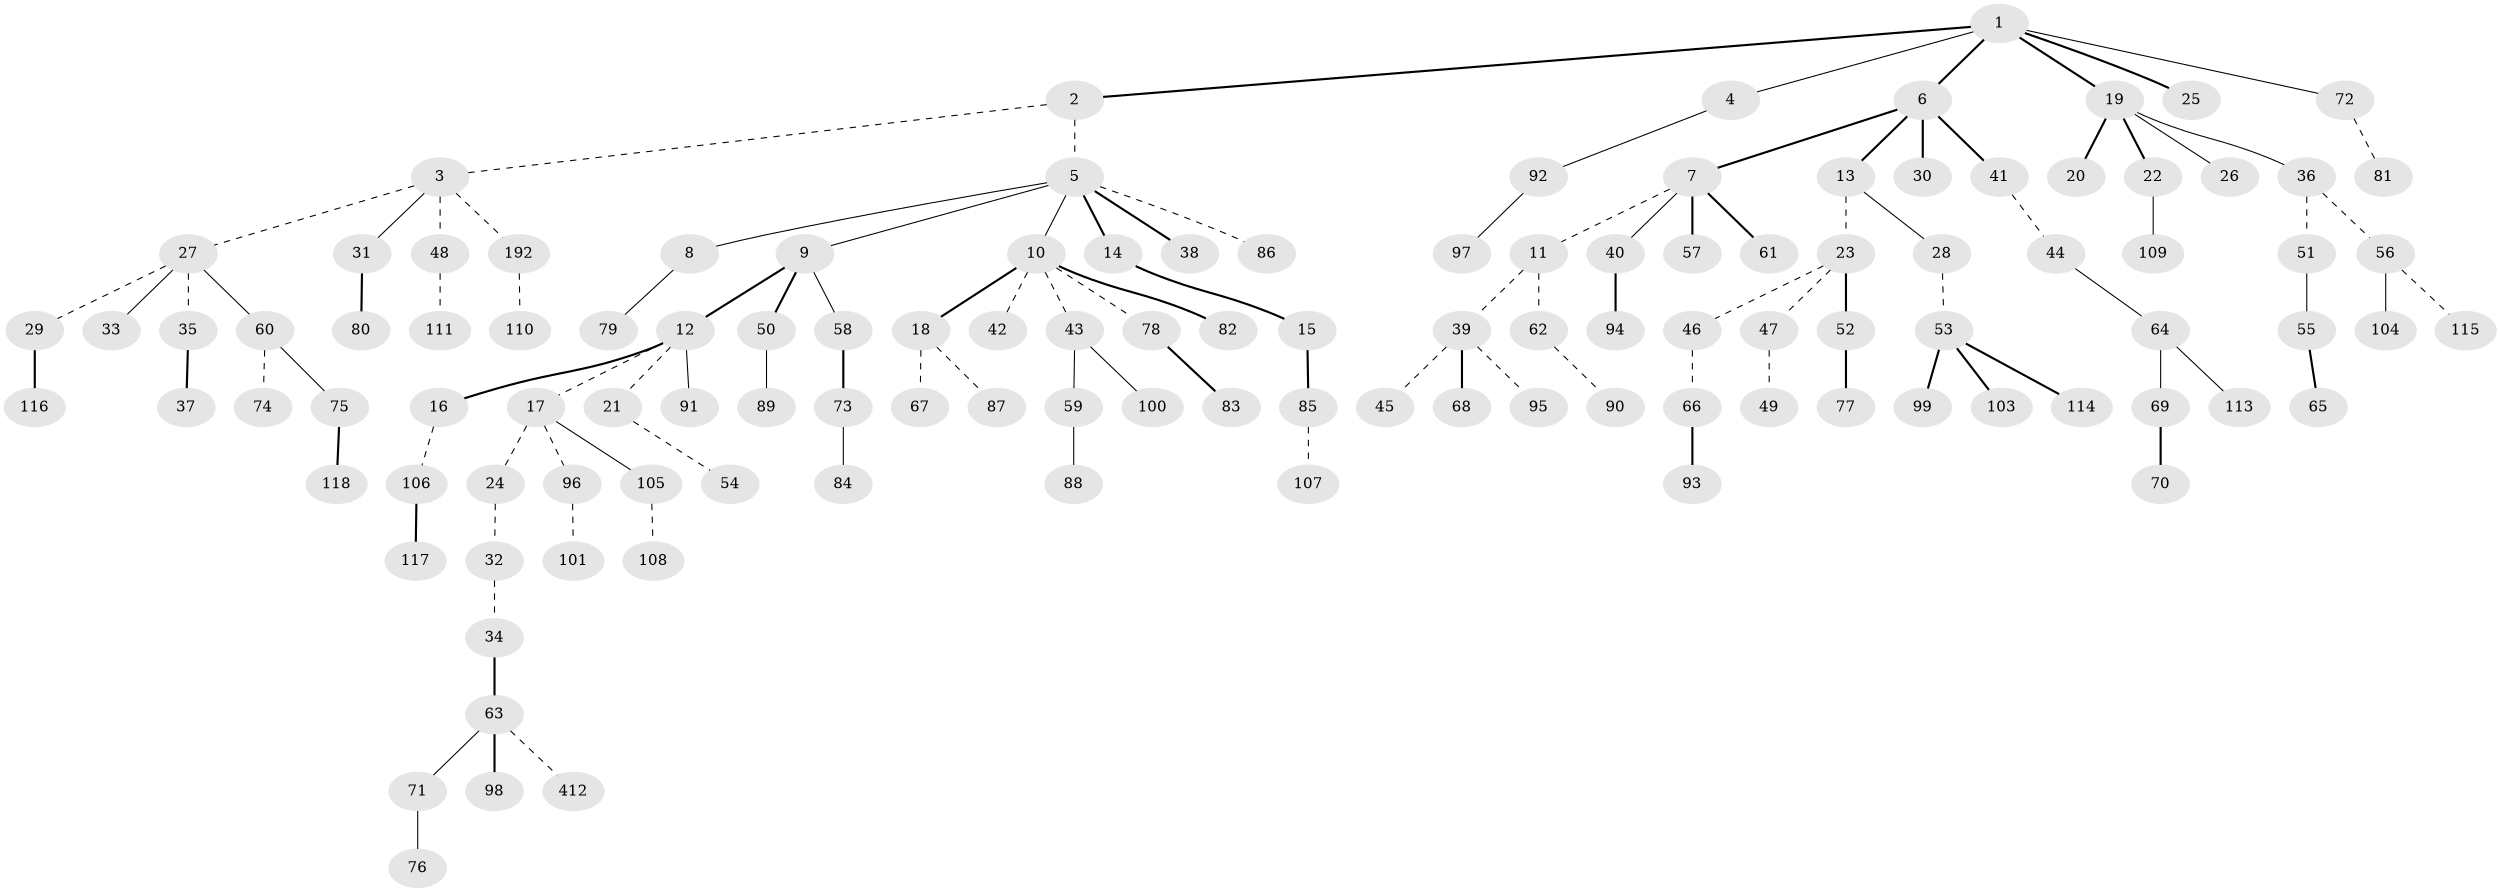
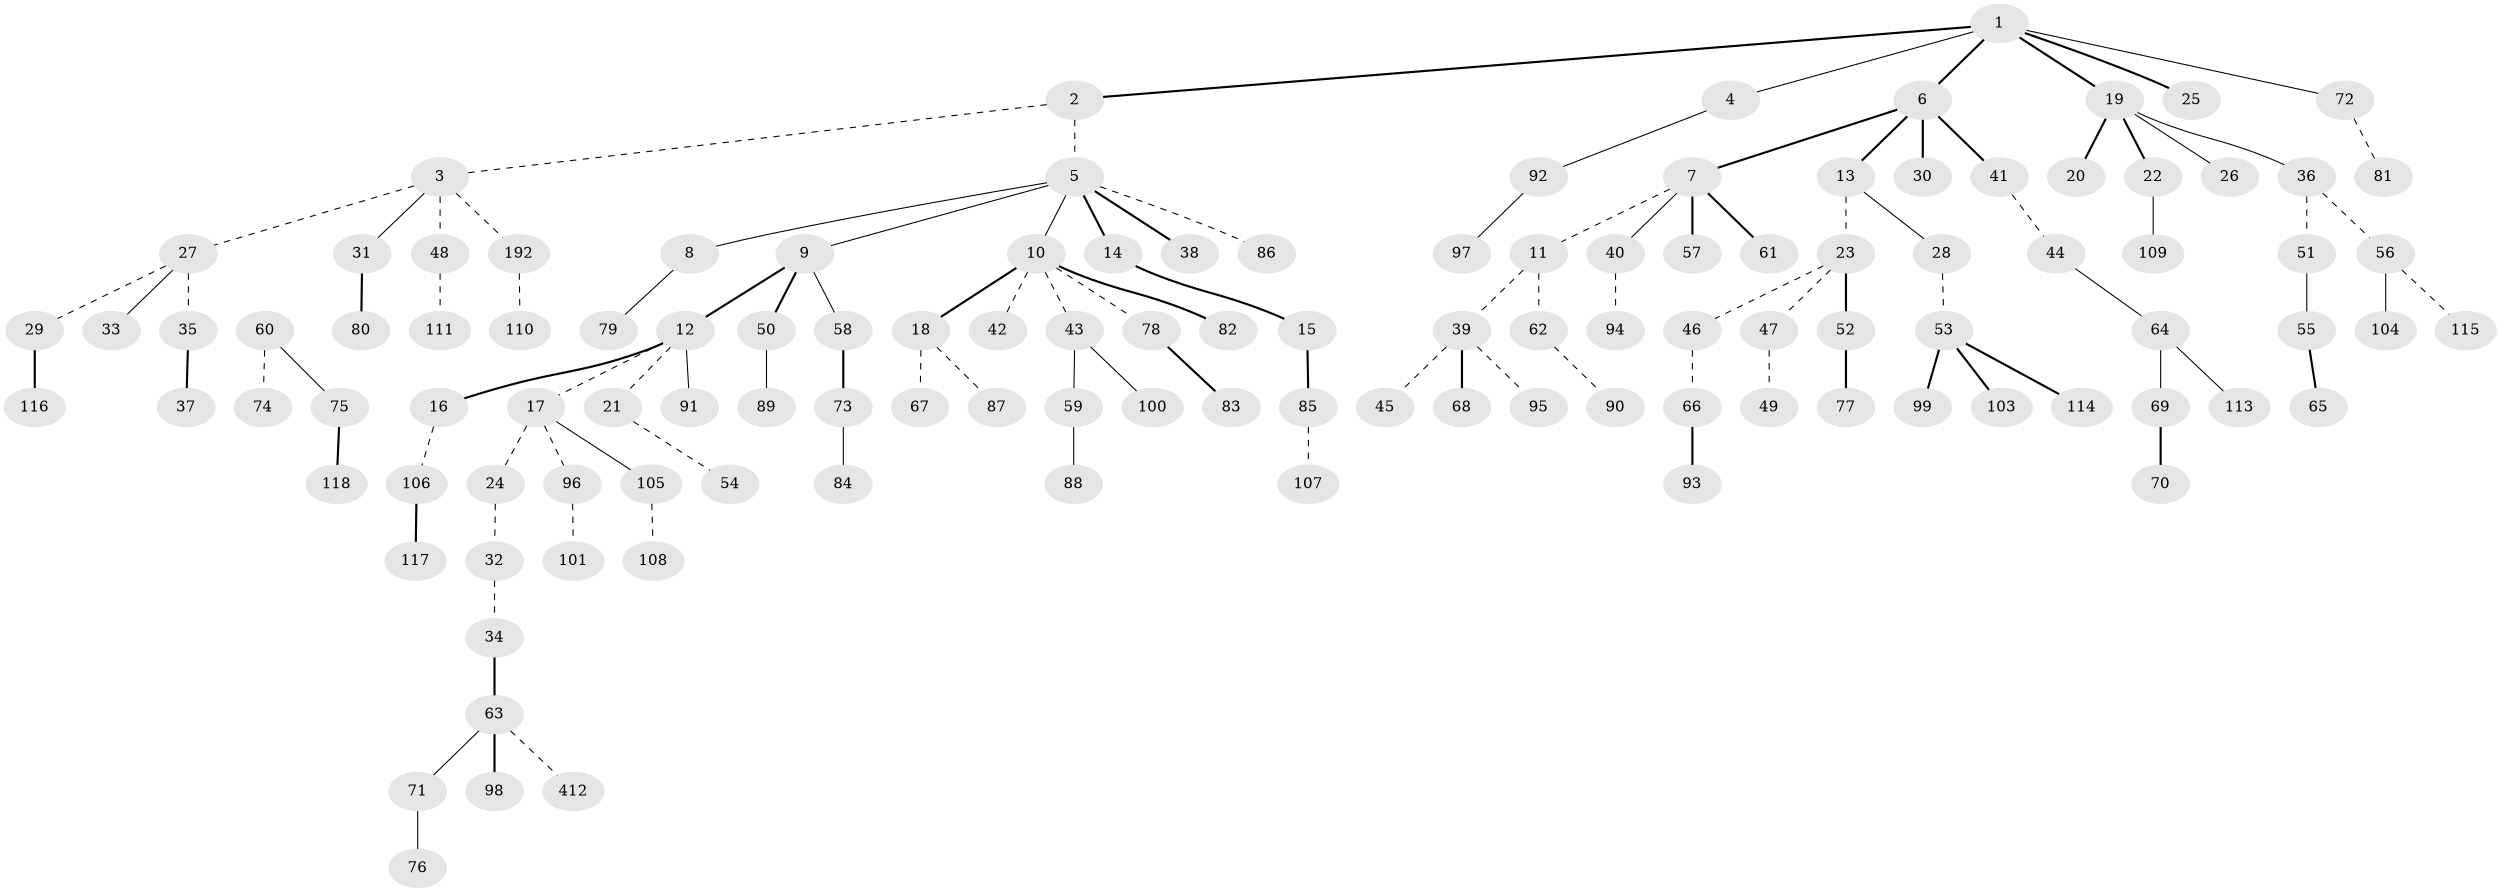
edge "27" -- "60": removed
edge "40" -- "94": style bold -> dashed
